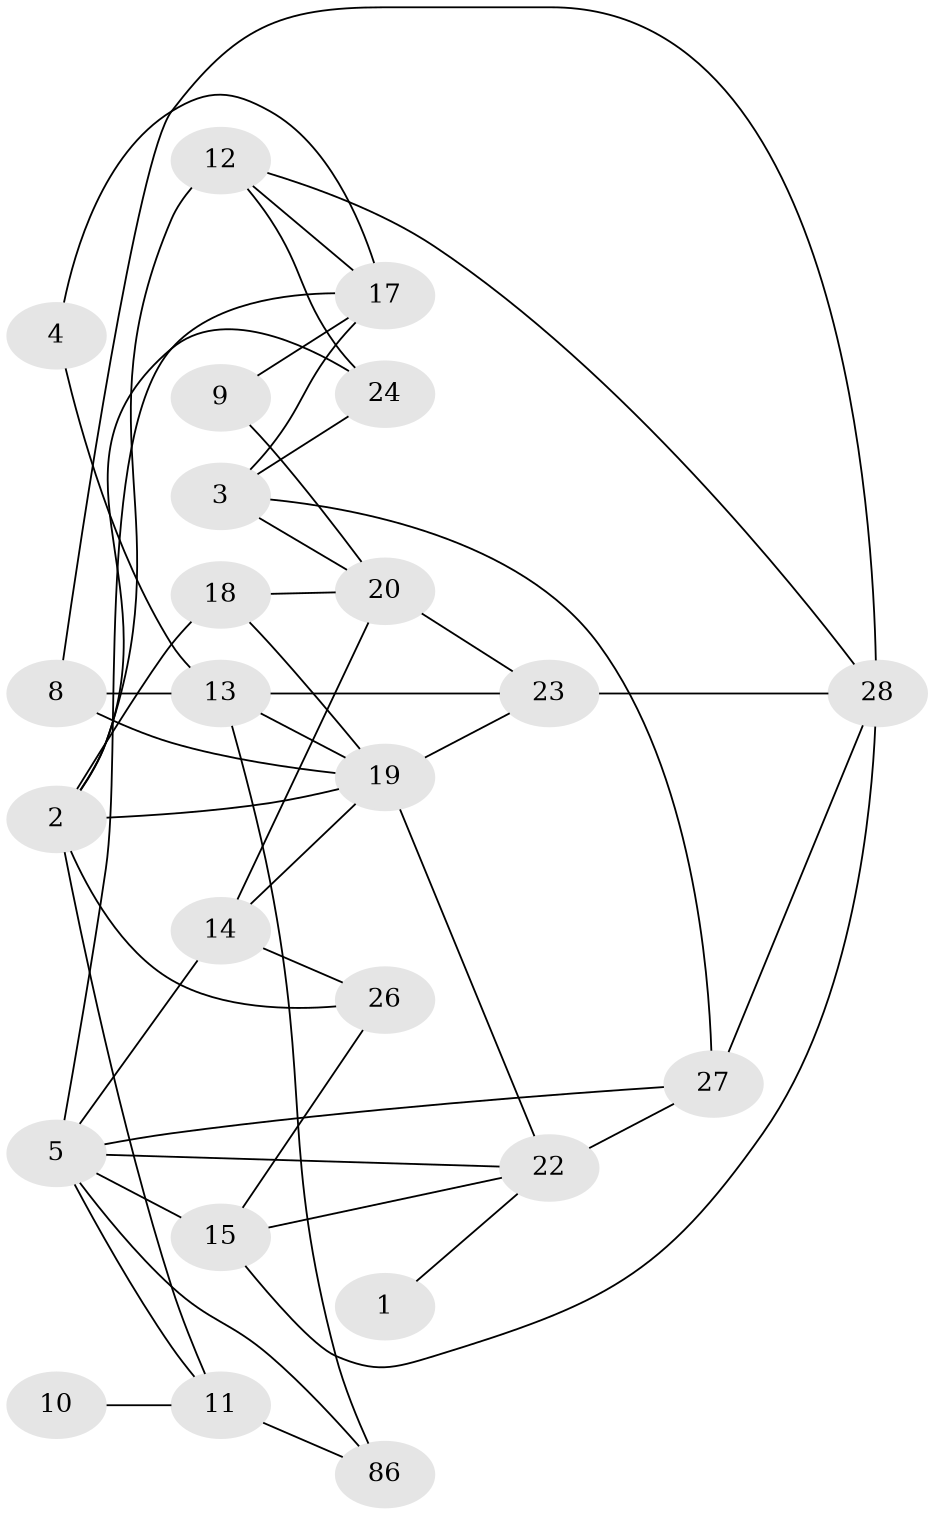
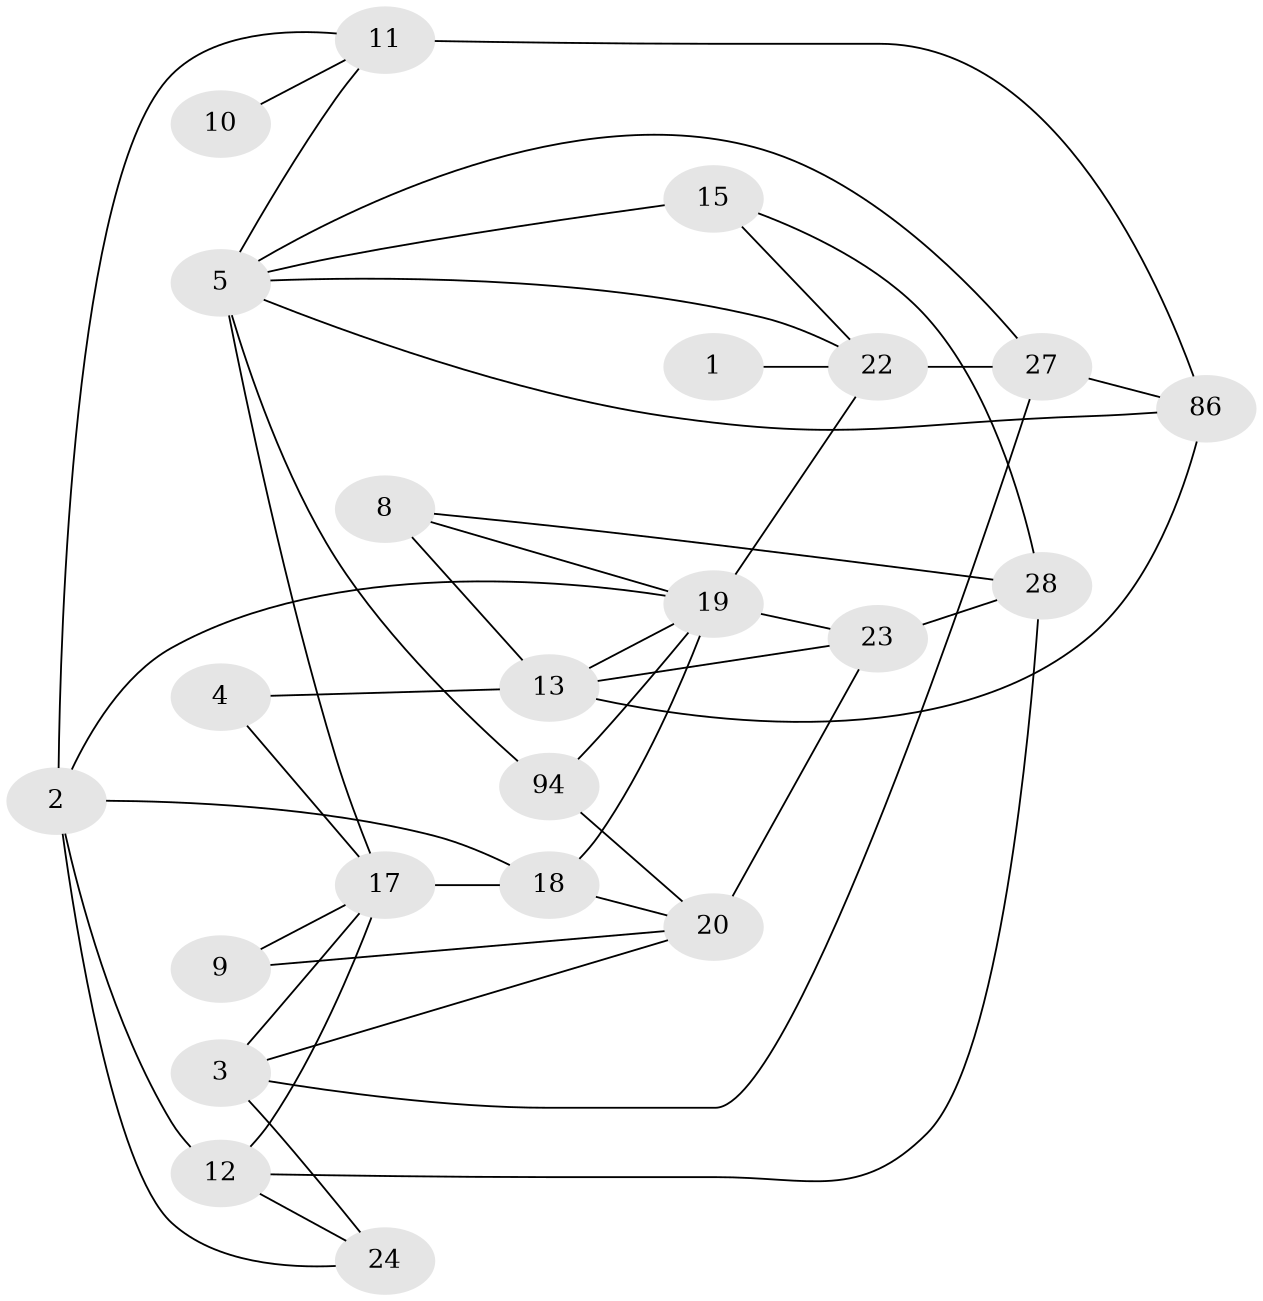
edge "17" -- "18": added
edge "28" -- "27": now "86" -- "27"
node "14": label "14" -> "94"
node "26": removed
